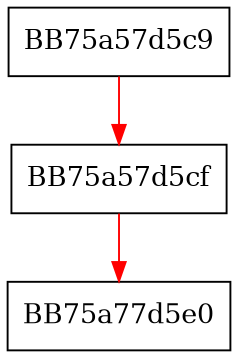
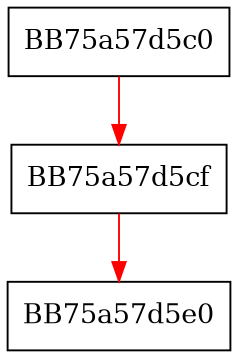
node "BB75a57d5c9": label "BB75a57d5c9" -> "BB75a57d5c0"
node "BB75a77d5e0": label "BB75a77d5e0" -> "BB75a57d5e0"
